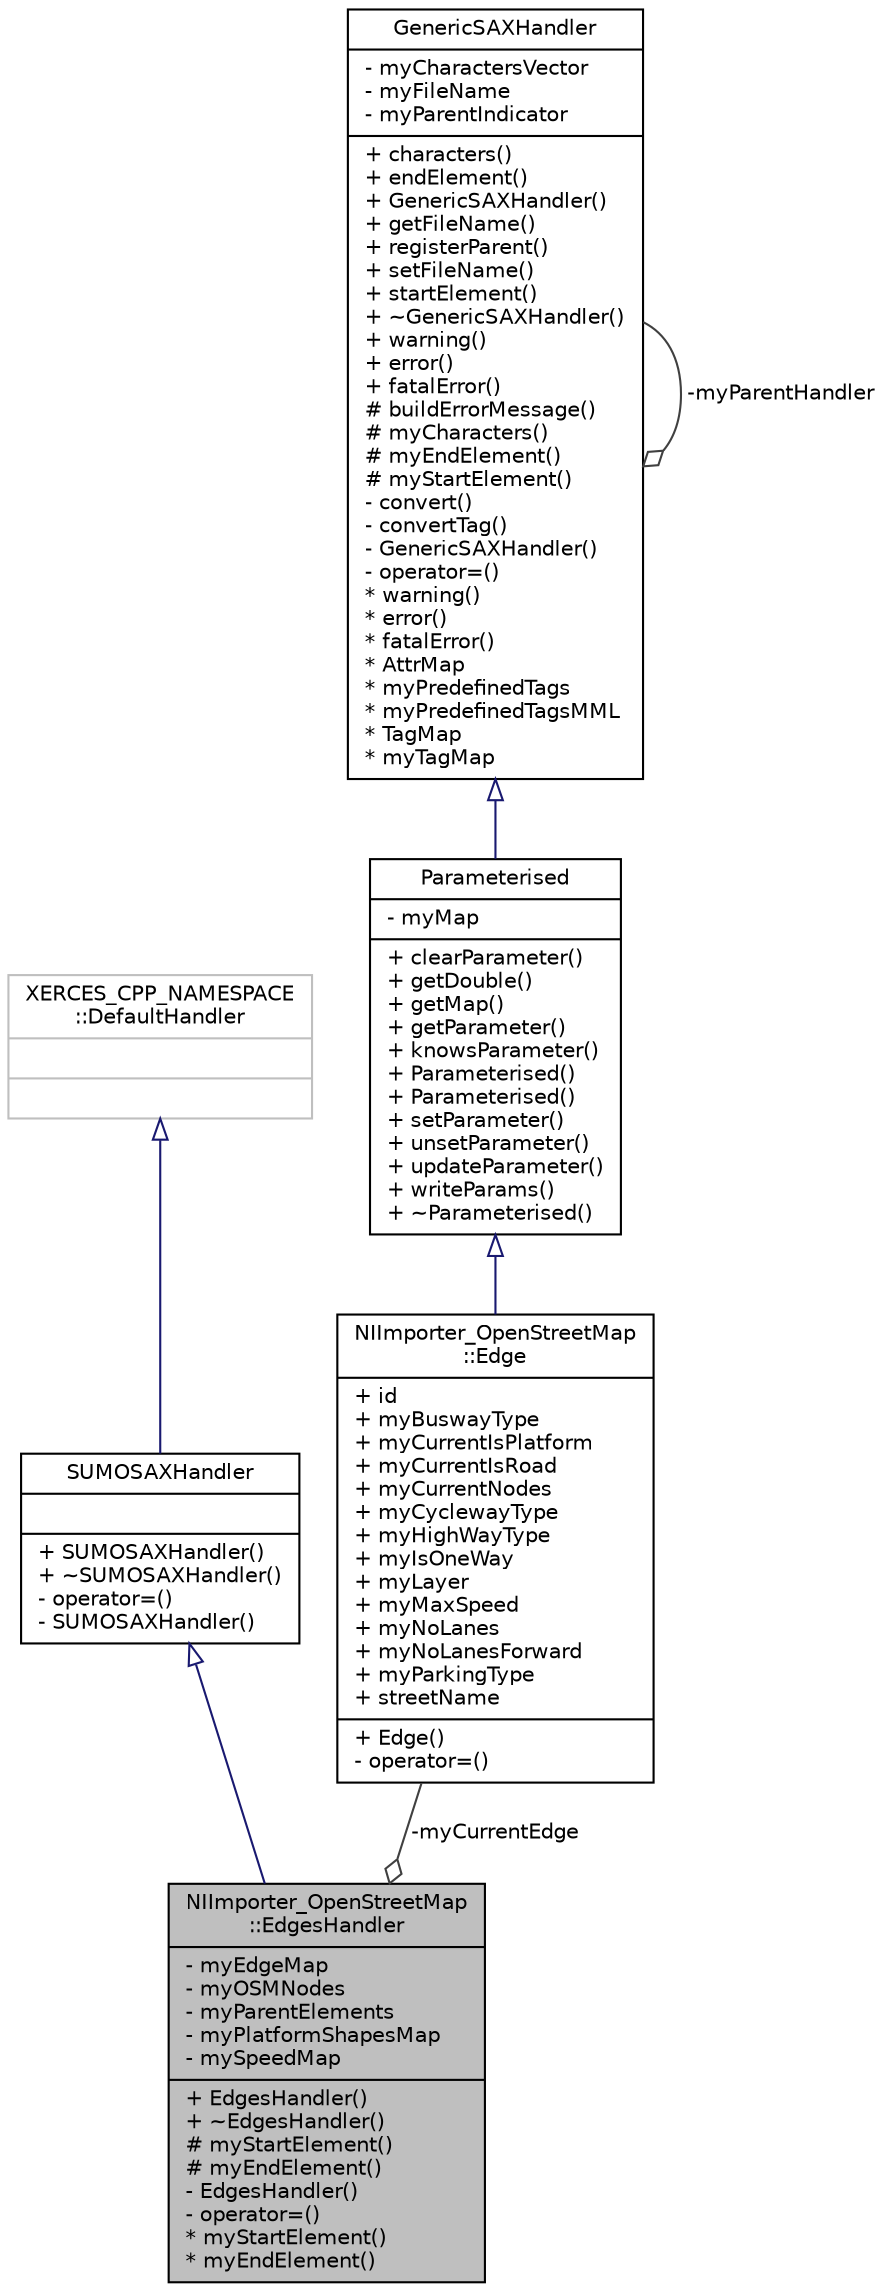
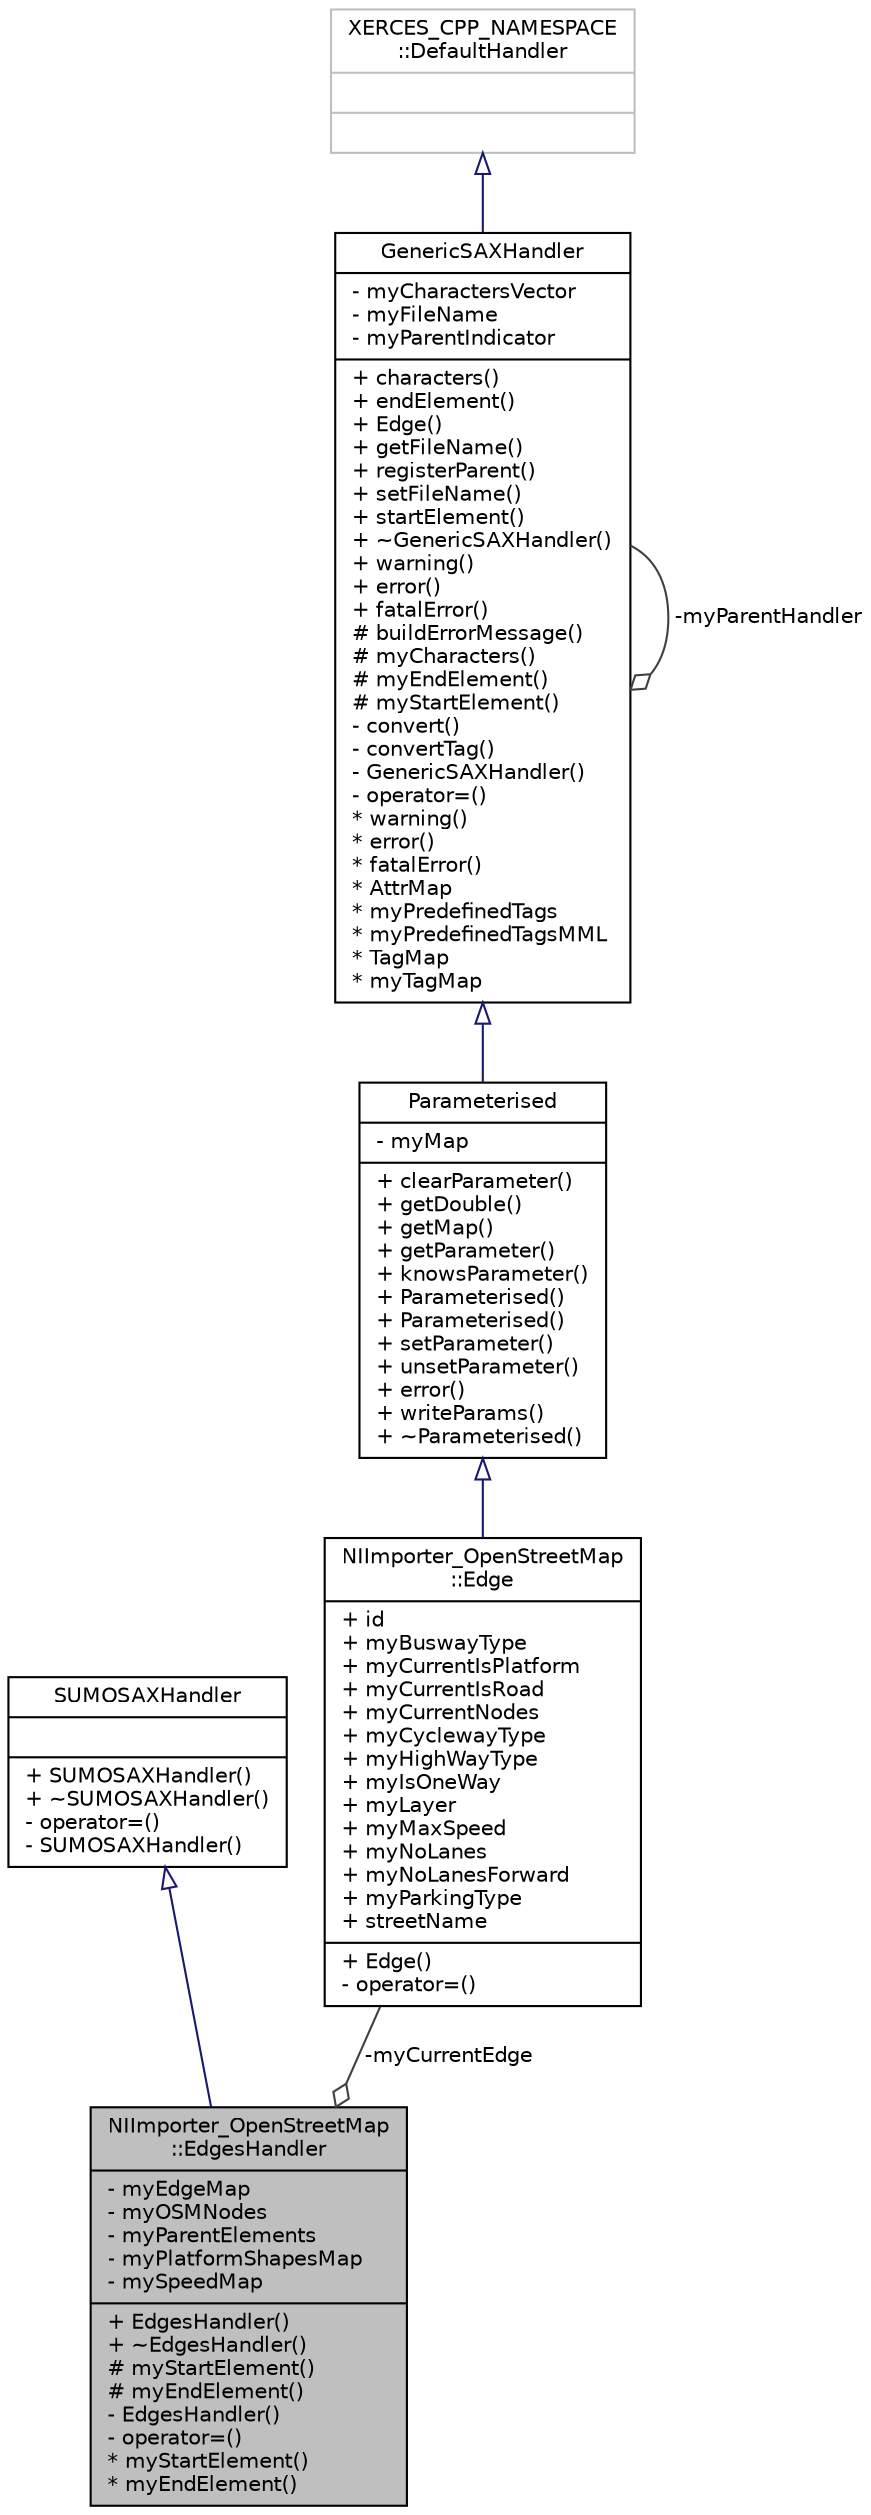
node "GenericSAXHandler": text "+ GenericSAXHandler()" -> "+ Edge()"
node "Parameterised": text "+ updateParameter()" -> "+ error()"
edge "SUMOSAXHandler" -> "XERCES_CPP_NAMESPACE": now "GenericSAXHandler" -> "XERCES_CPP_NAMESPACE"
